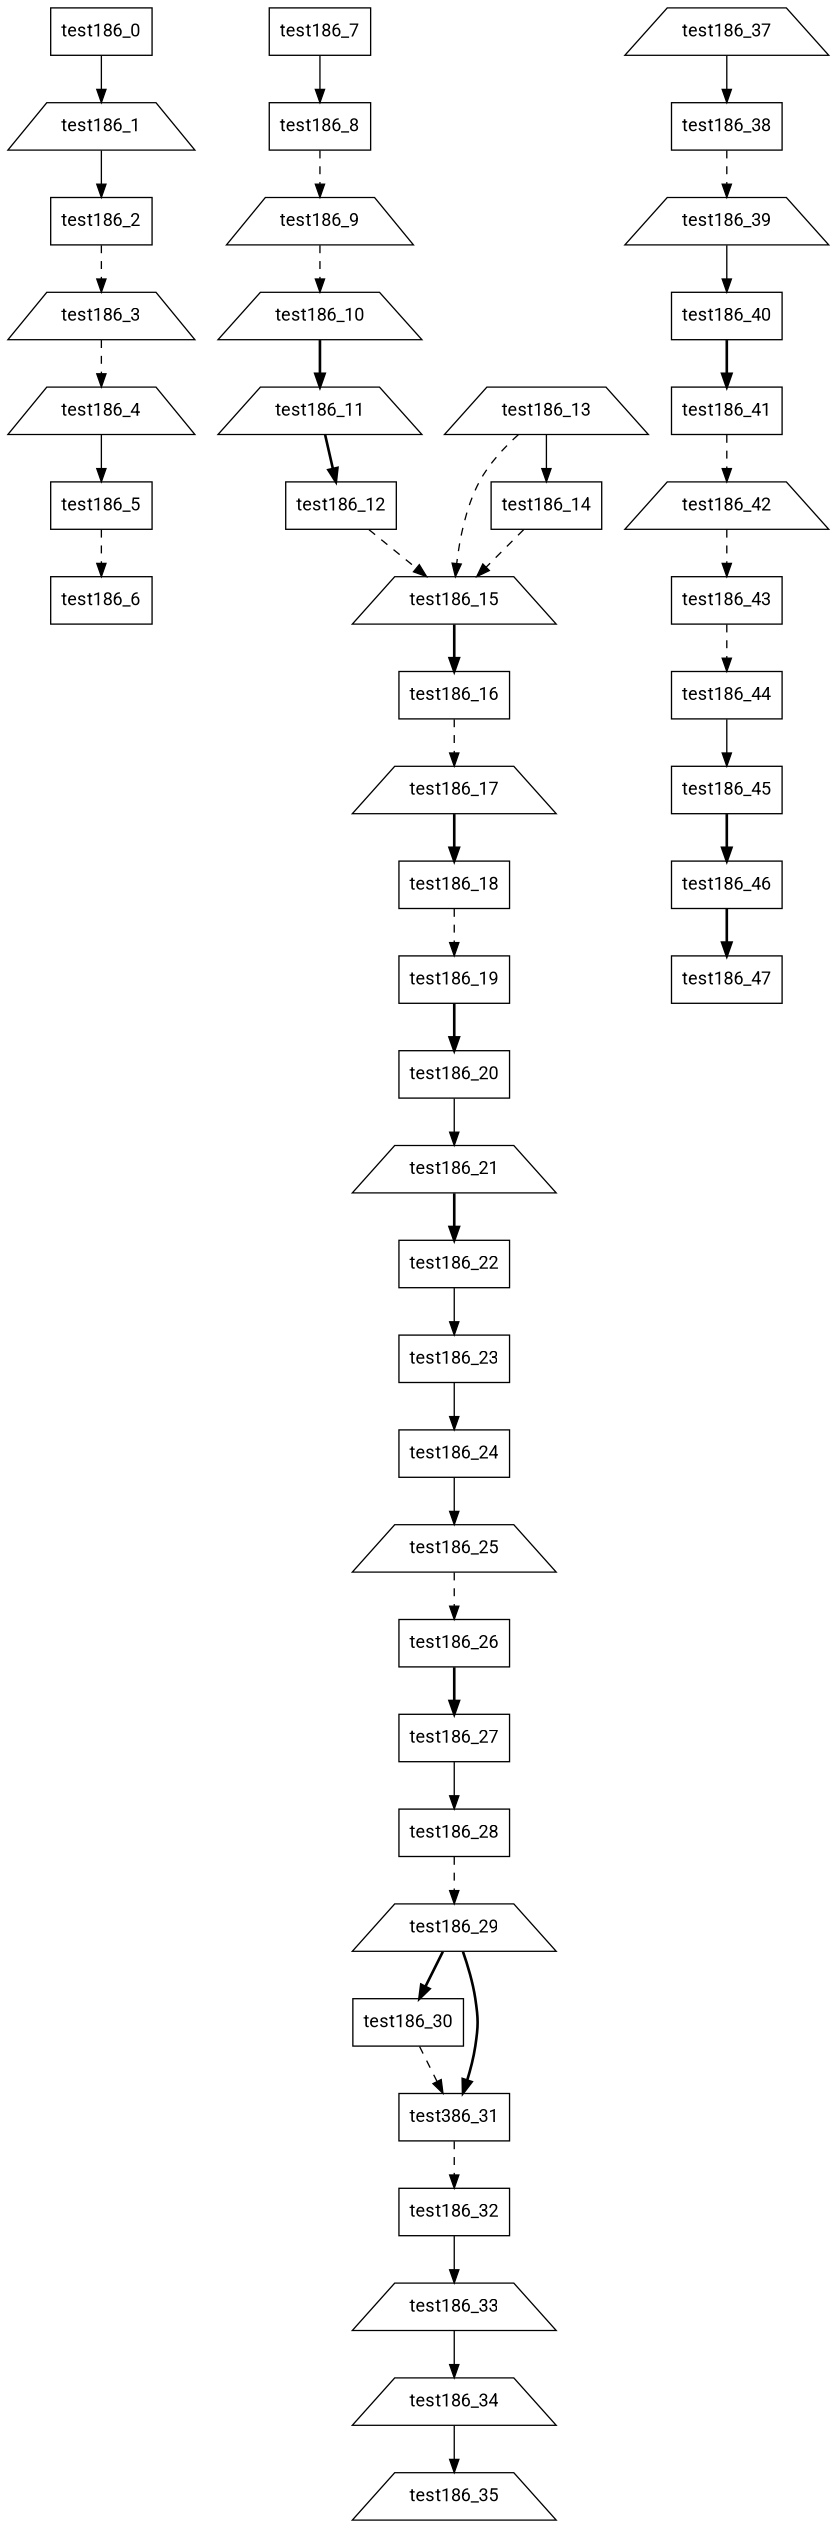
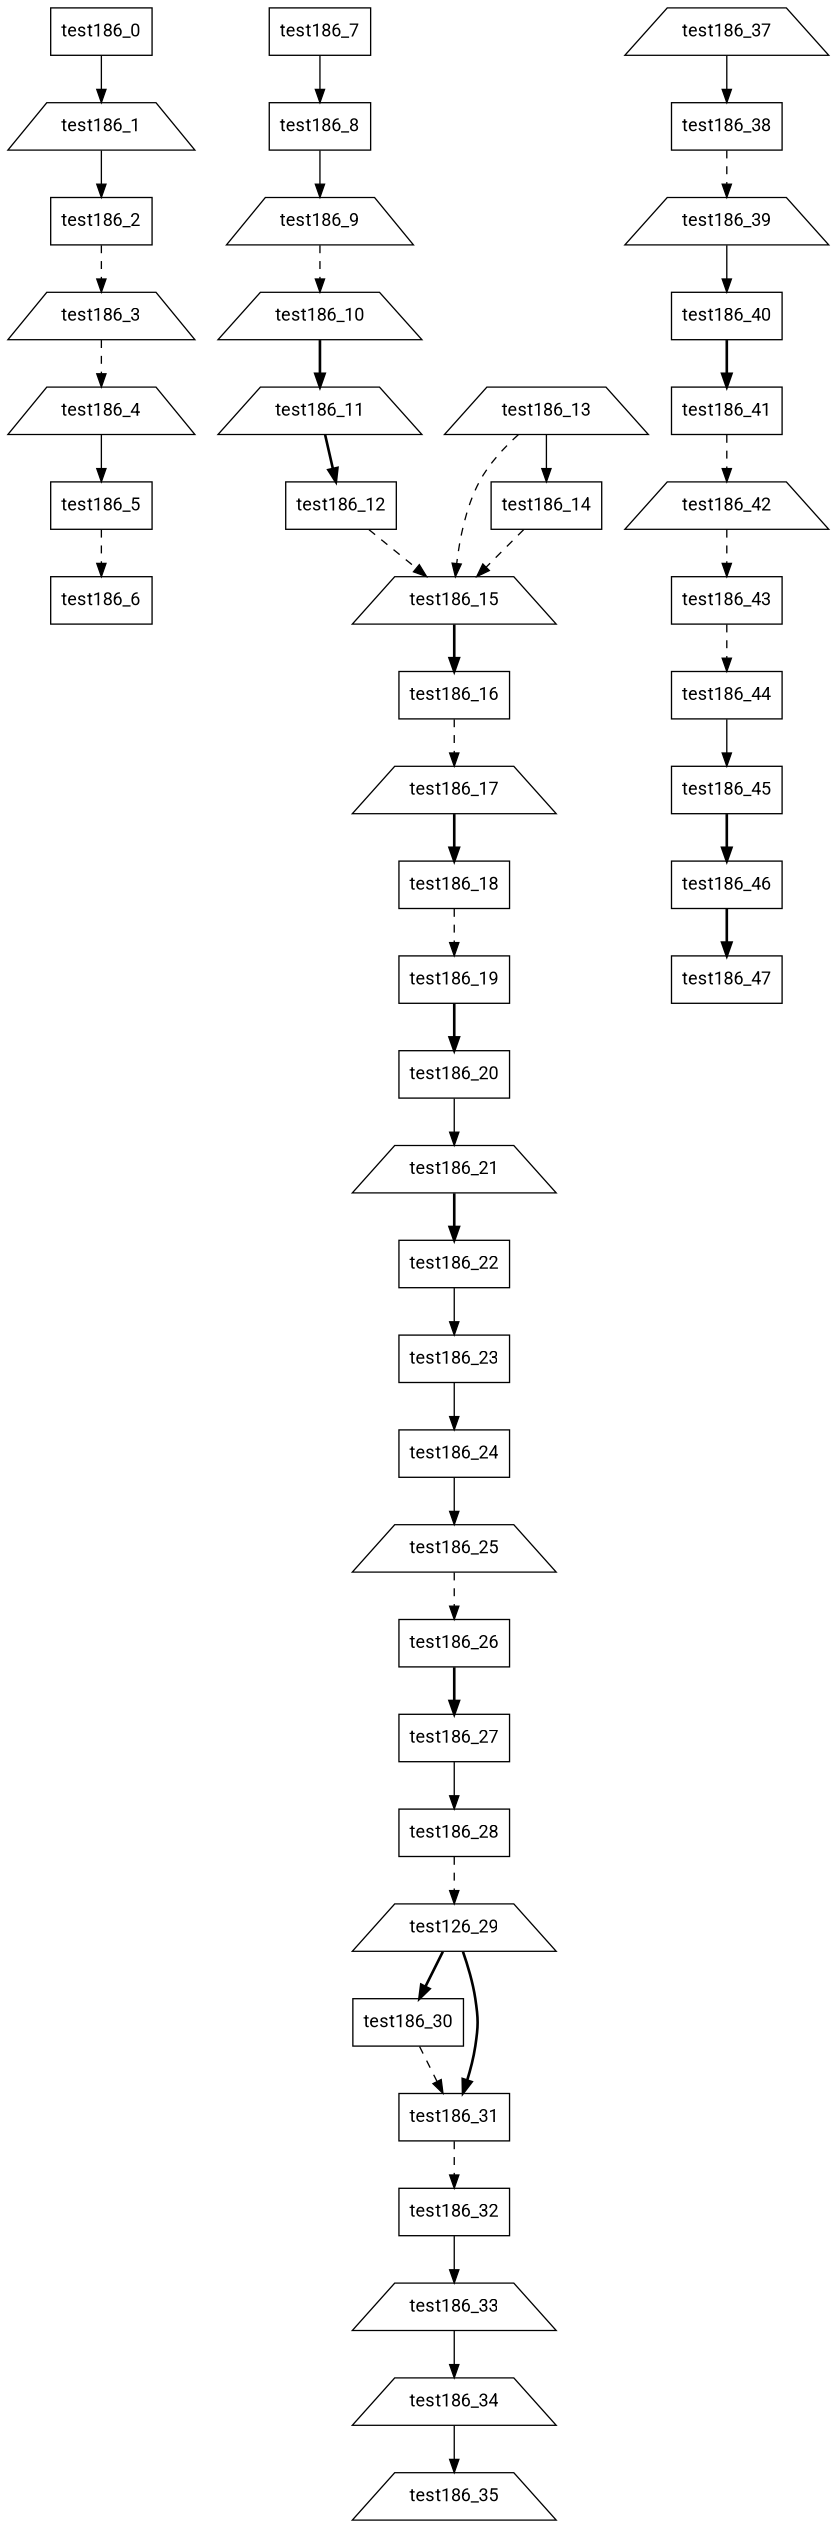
edge "test186_8" -> "test186_9": style dashed -> solid
node "test186_29": label "test186_29" -> "test126_29"
node "test386_31": label "test386_31" -> "test186_31"
